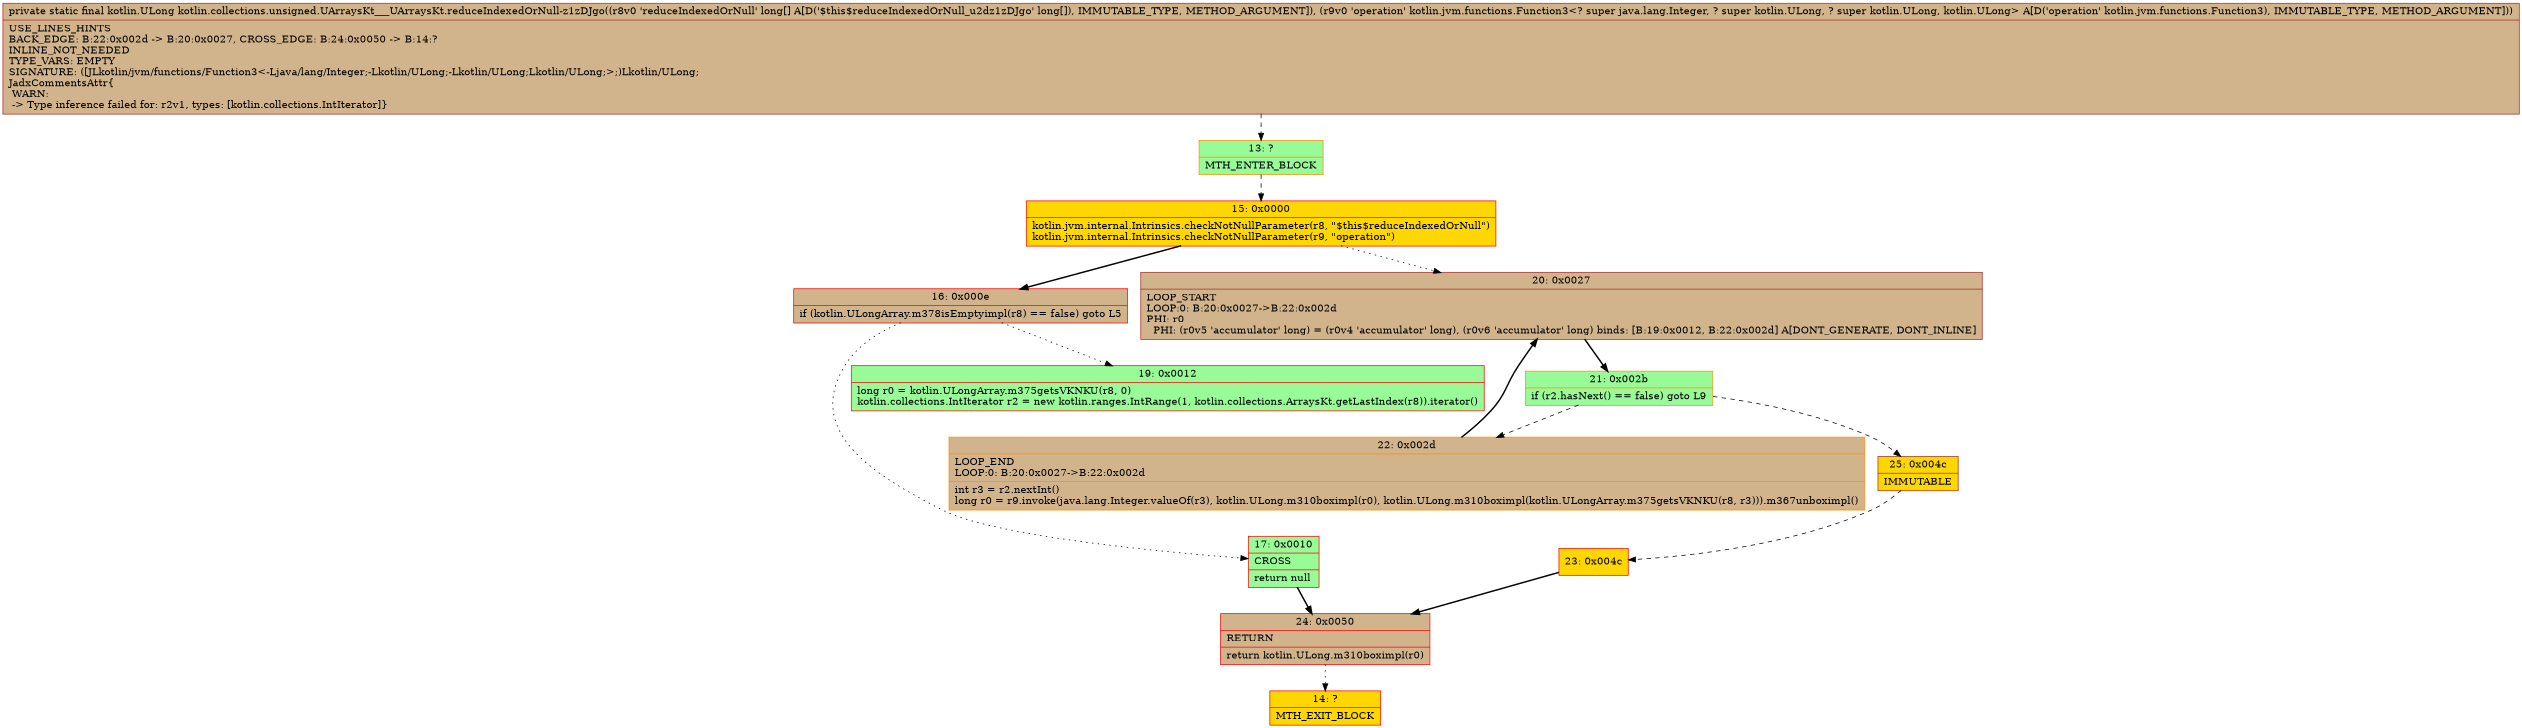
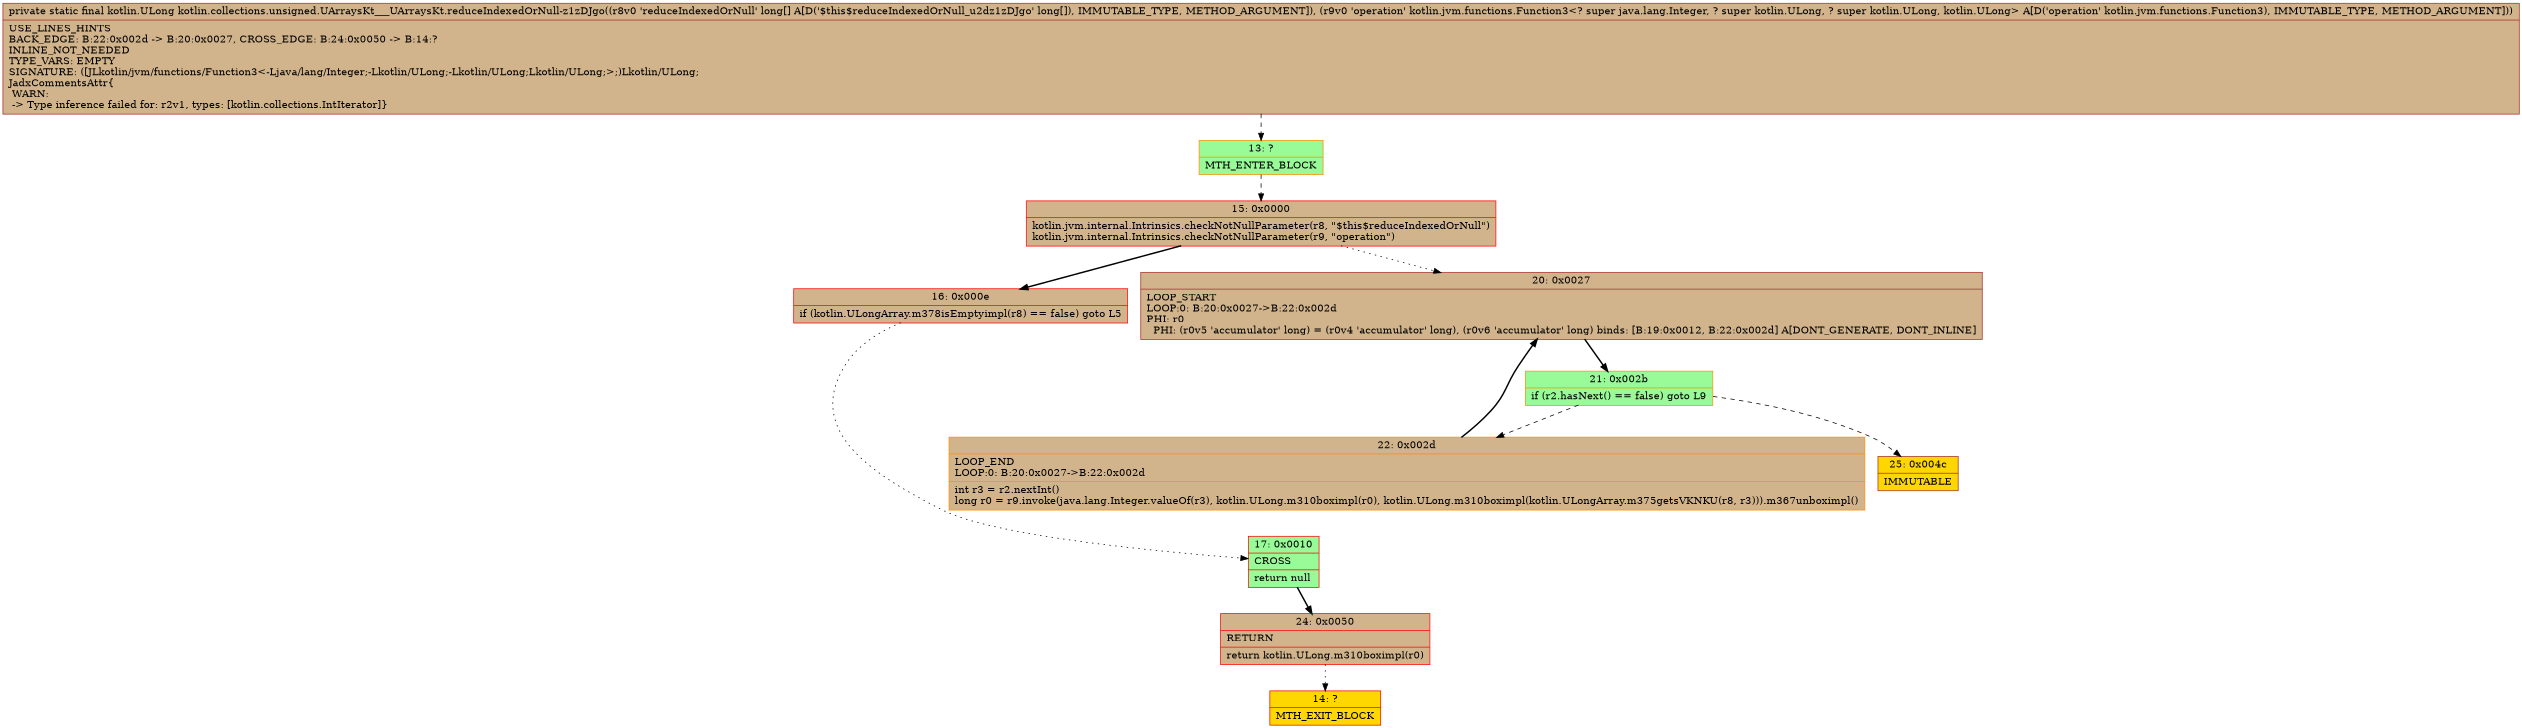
node "15: 0x0000": fillcolor gold -> tan
node "19: 0x0012": removed
node "23: 0x004c": removed
